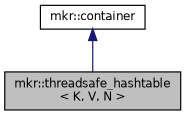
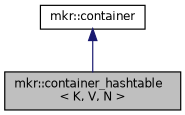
node "mkr::threadsafe_hashtable < K, V, N >": label "mkr::threadsafe_hashtable < K, V, N >" -> "mkr::container_hashtable < K, V, N >"
